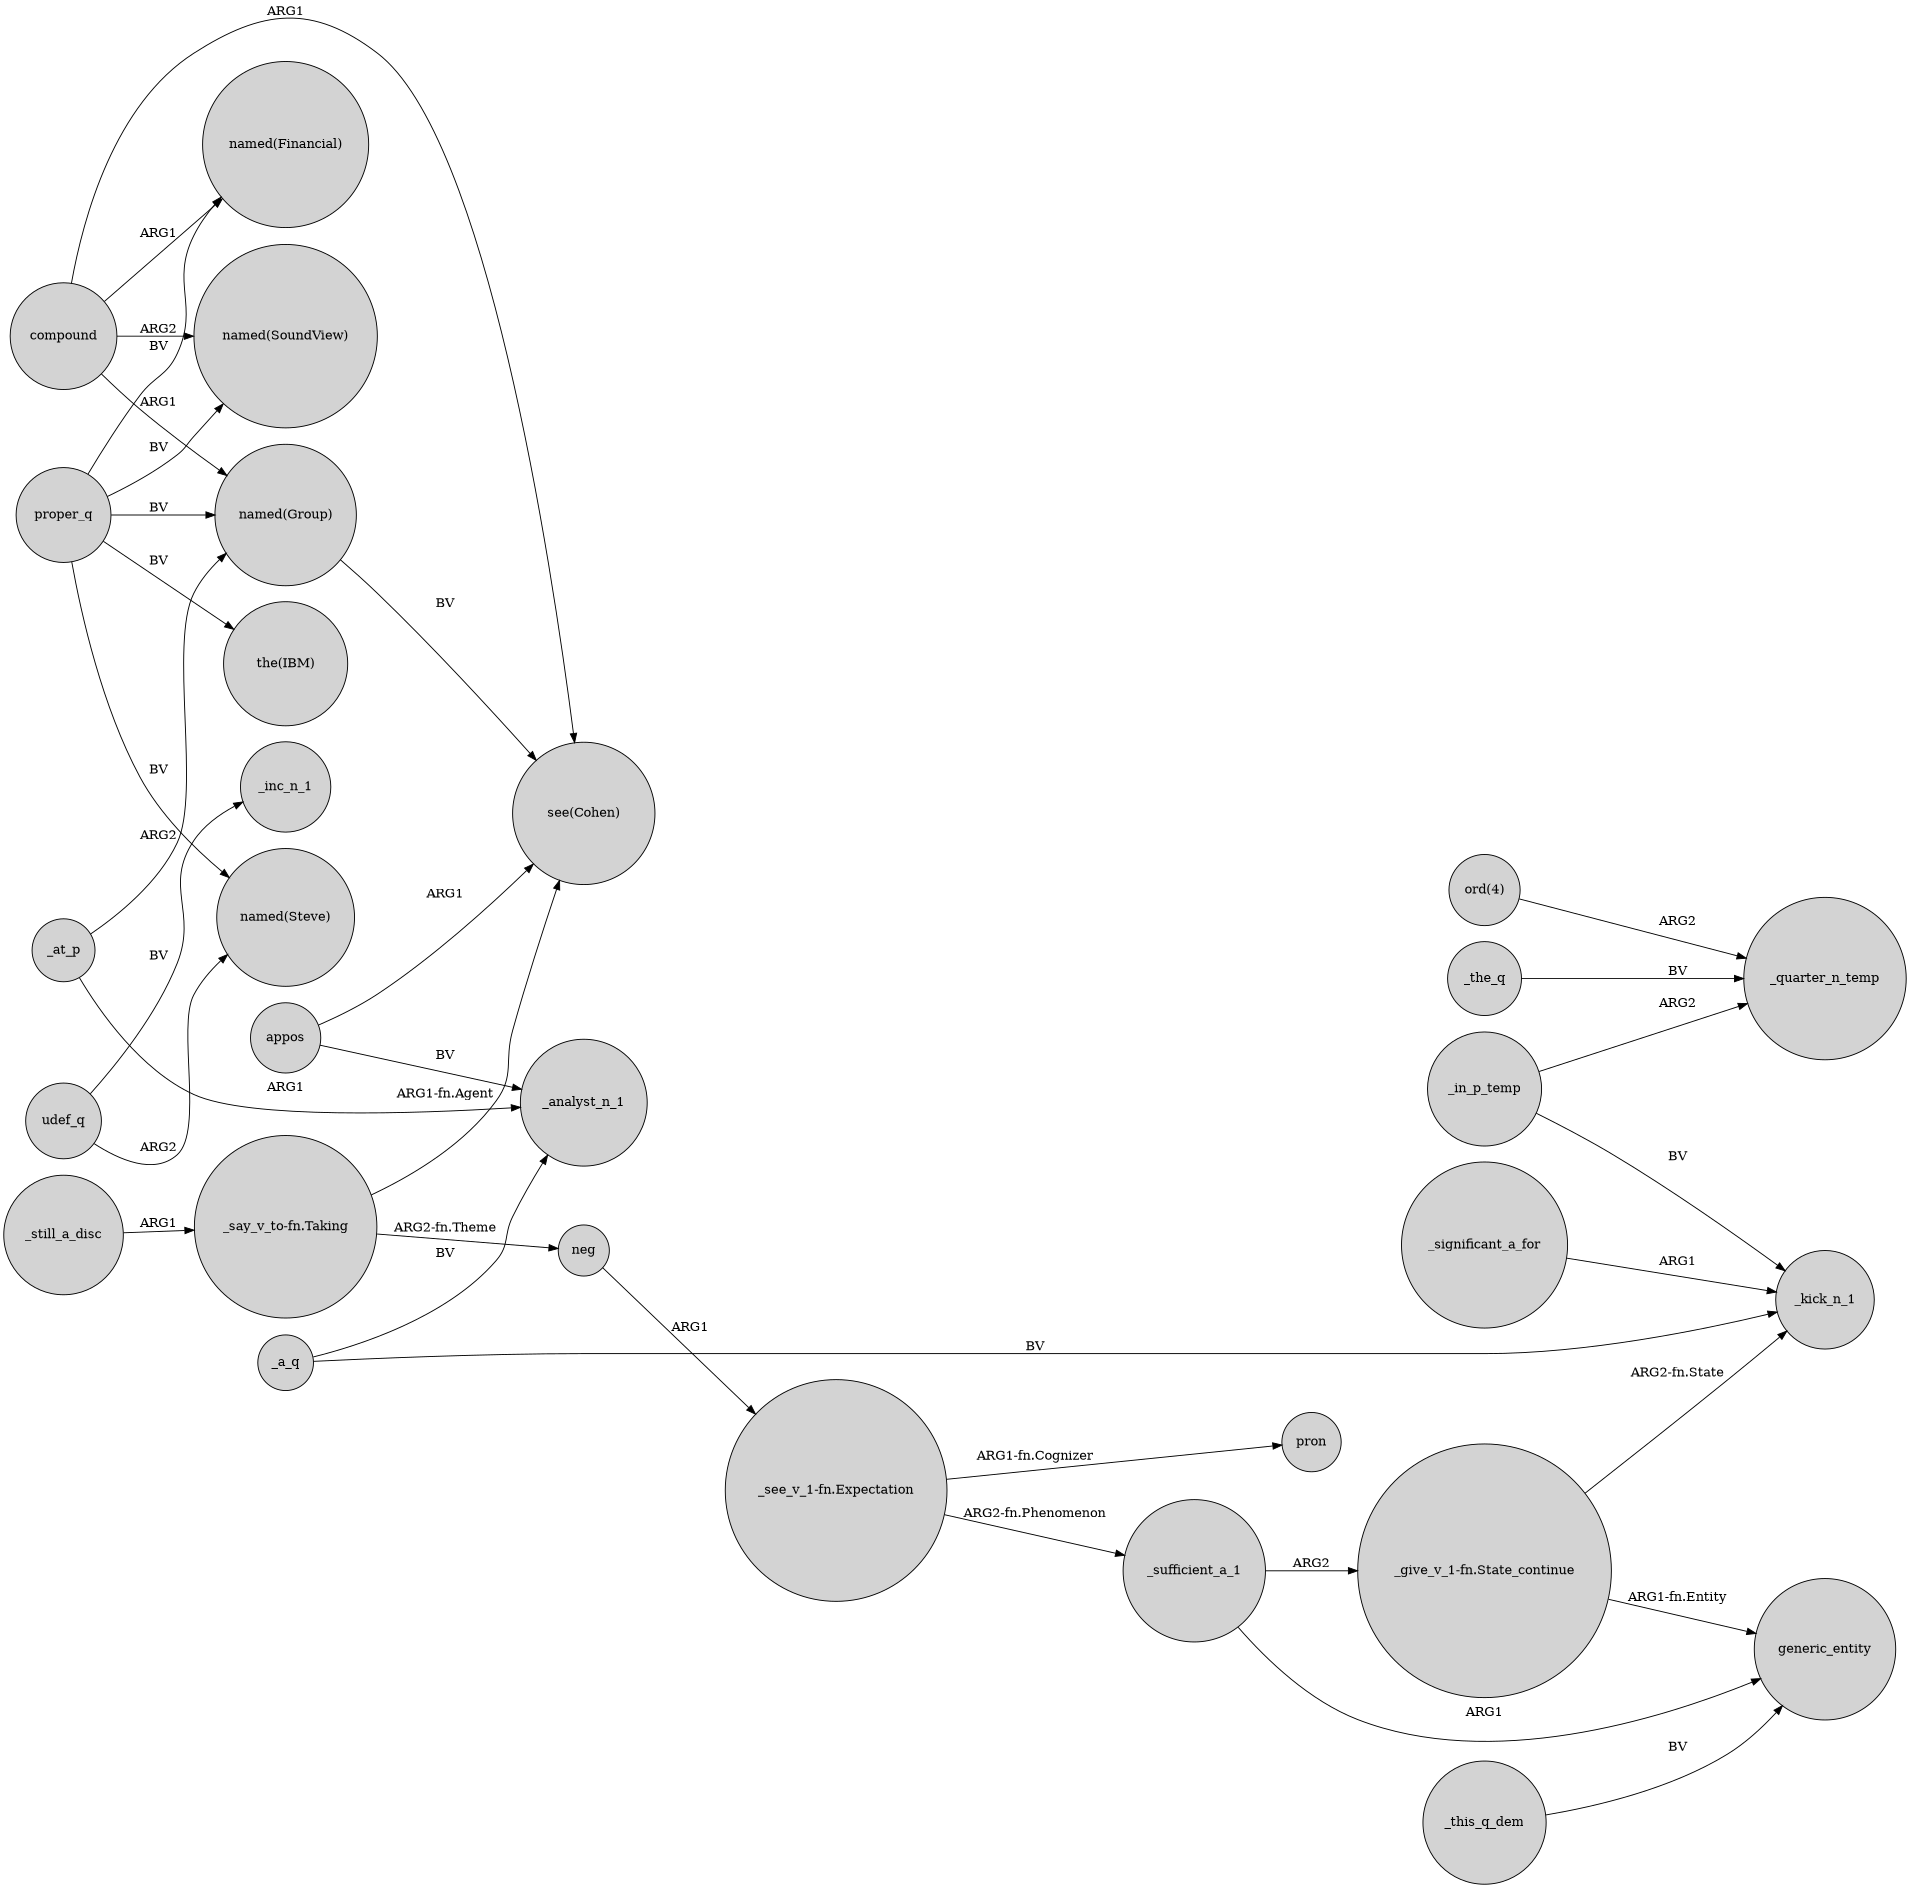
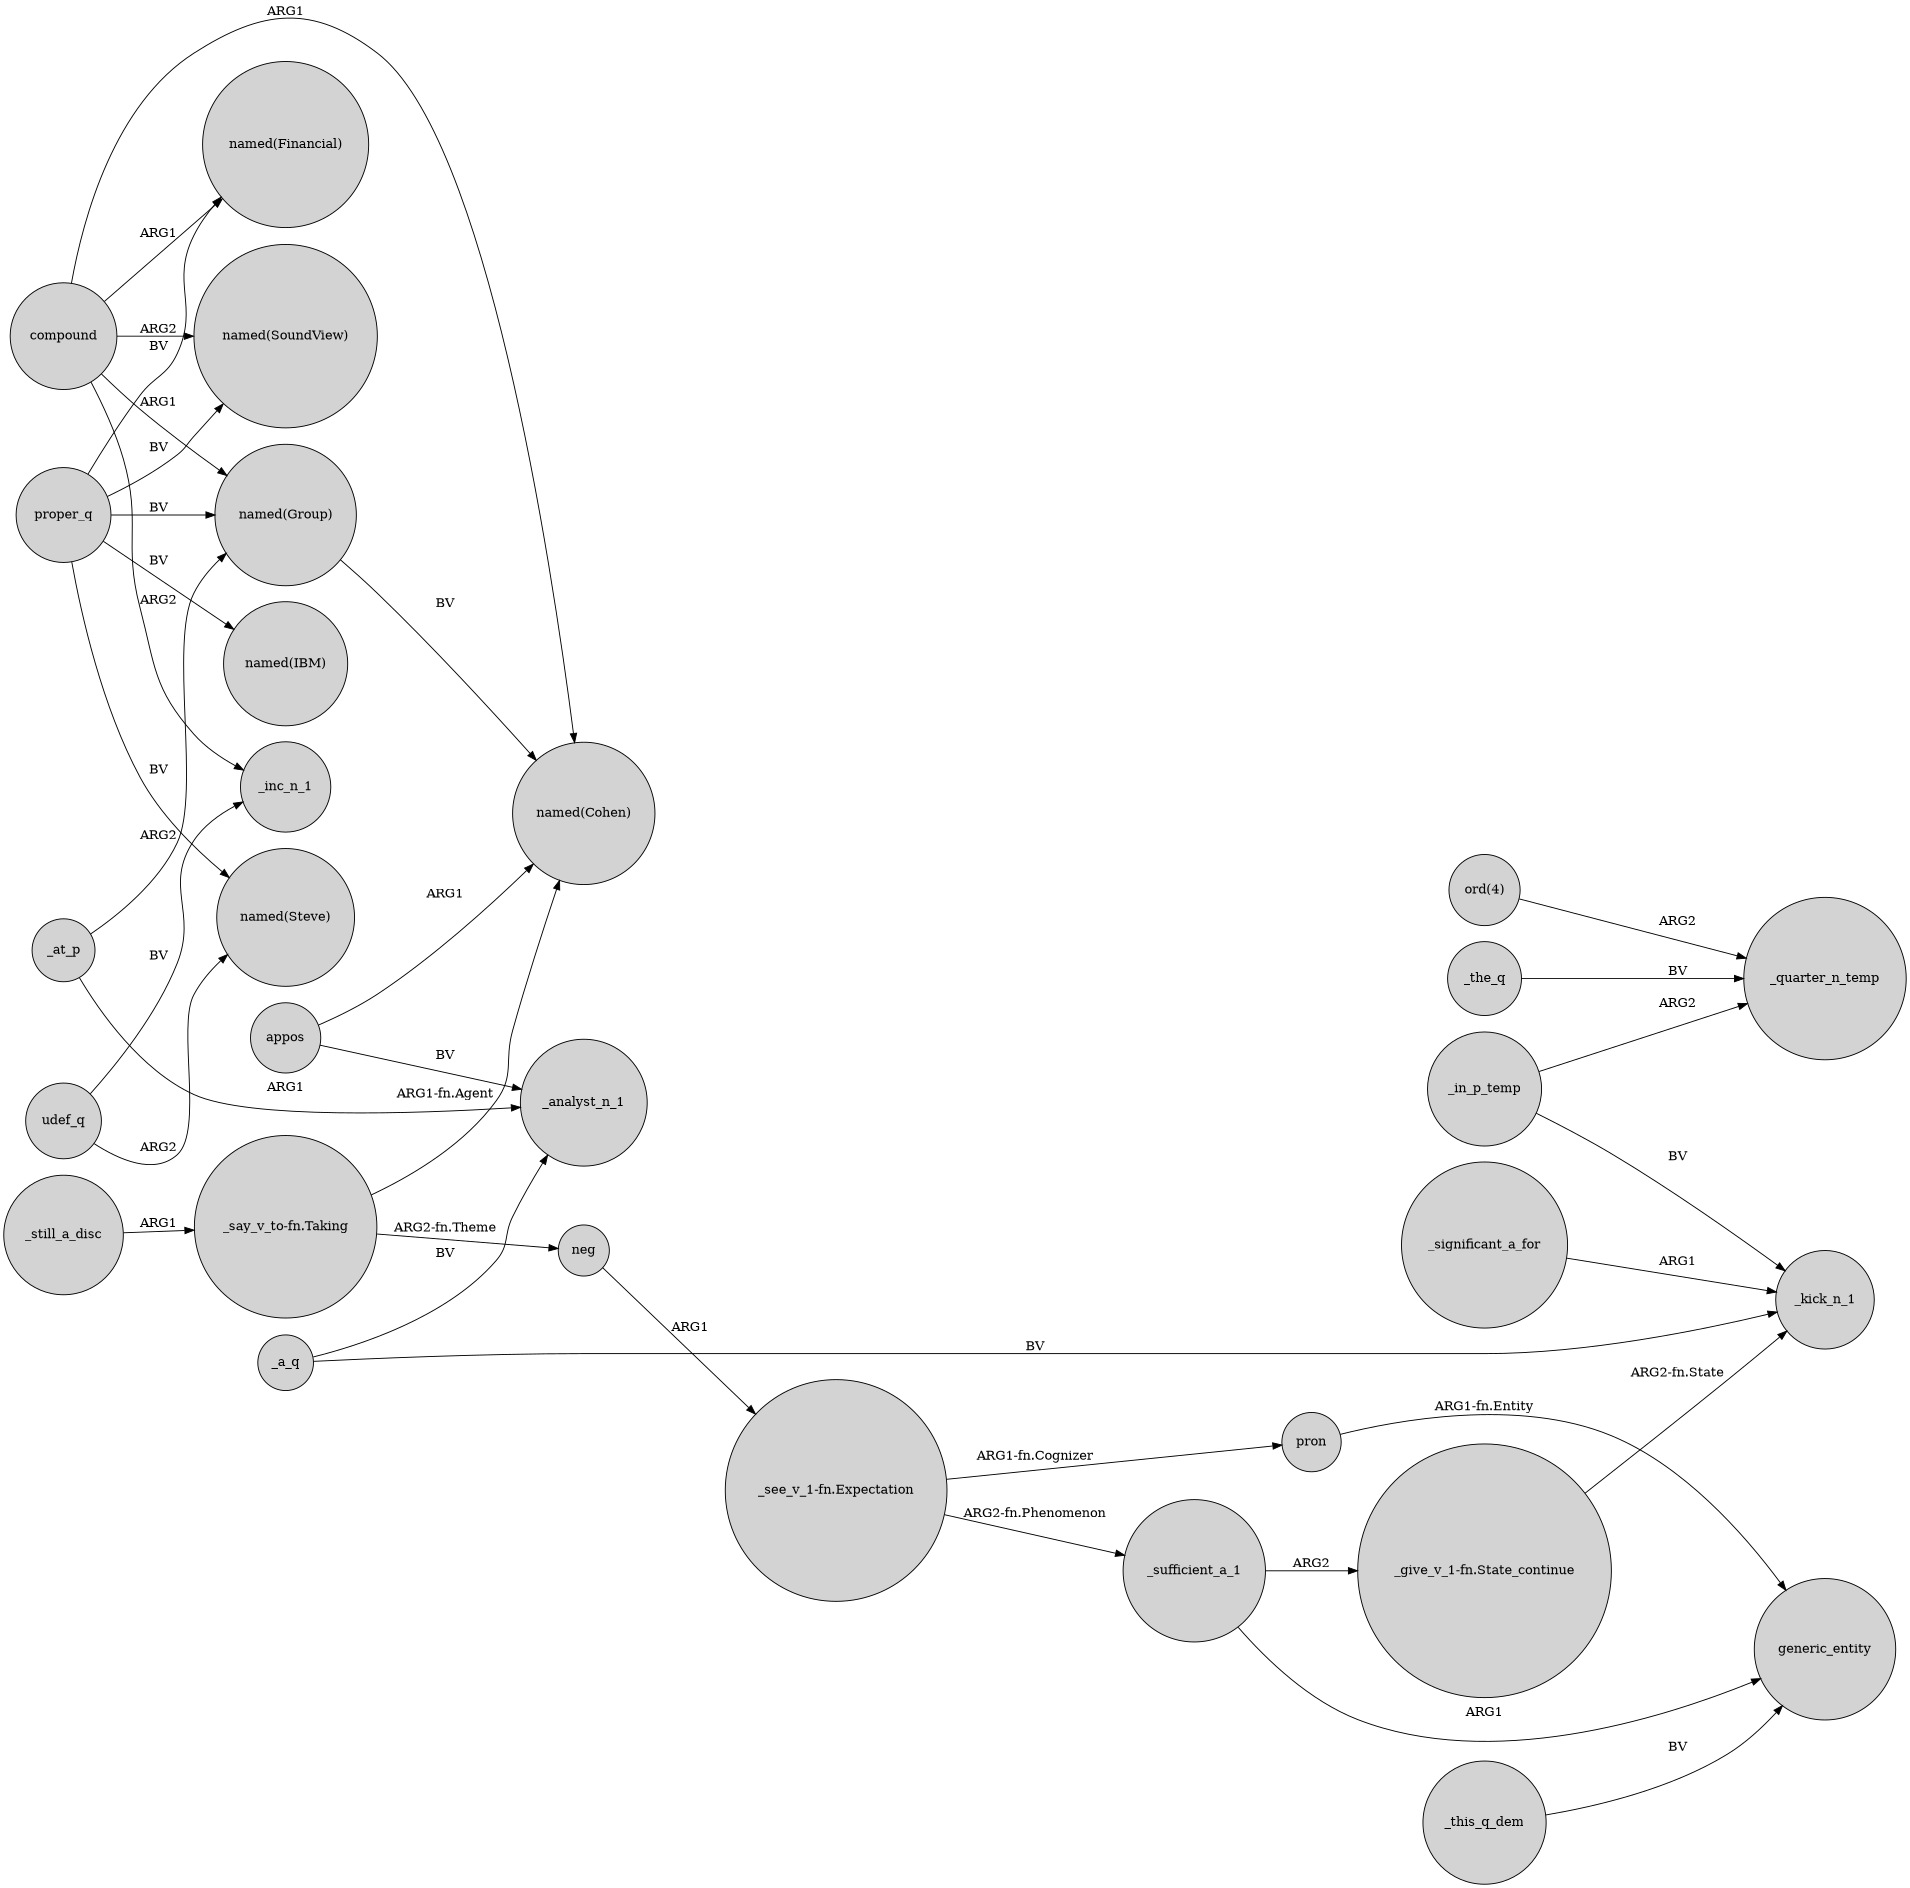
edge "compound" -> "_inc_n_1": added, label "ARG2"
node "the(IBM)": label "the(IBM)" -> "named(IBM)"
node "see(Cohen)": label "see(Cohen)" -> "named(Cohen)"
edge "_give_v_1-fn.State_continue" -> "generic_entity": now "pron" -> "generic_entity"
